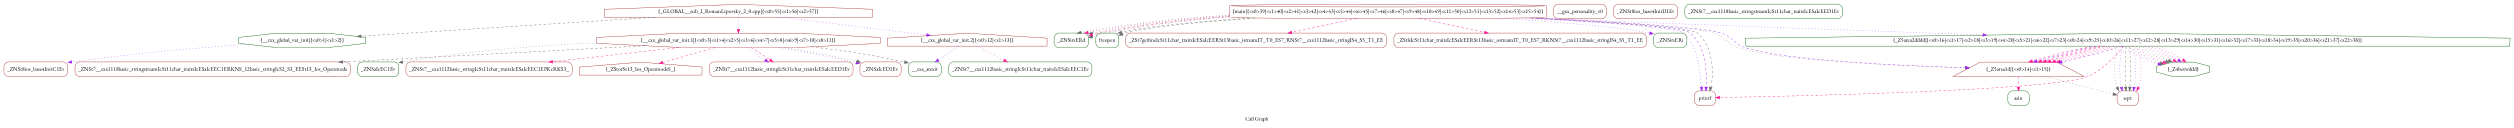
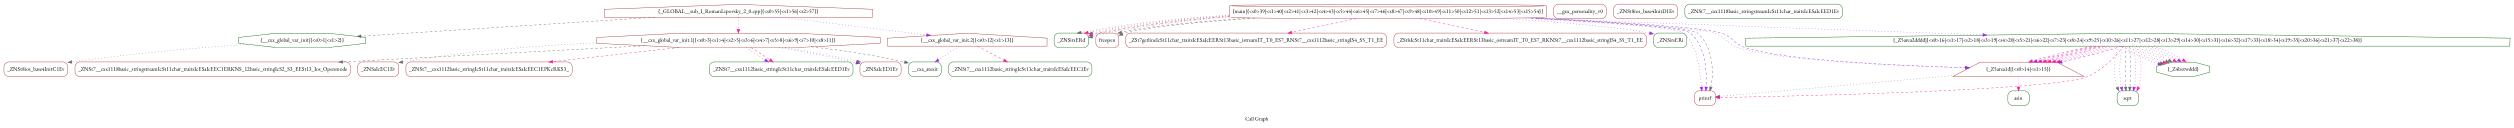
node "freopen": color darkgreen -> brown
edge "{__cxx_global_var_init|{<s0>1|<s1>2}}" -> "_ZNSt8ios_base4InitC1Ev": color purple -> gray40
edge "{__cxx_global_var_init.2|{<s0>12|<s1>13}}" -> "_ZNSt7__cxx1112basic_stringIcSt11char_traitsIcESaIcEEC1Ev": style dotted -> dashed
node "_ZNSaIcEC1Ev": color darkgreen -> brown
node "{_ZStorSt13_Ios_OpenmodeS_}": removed
node "_ZNSt7__cxx1112basic_stringIcSt11char_traitsIcESaIcEED1Ev": color brown -> darkgreen
edge "{_Z5area1d|{<s0>14|<s1>15}}" -> "asin": style dashed -> dotted
edge "{_Z5area1d|{<s0>14|<s1>15}}" -> "sqrt": now "{_Z5area1d|{<s0>14|<s1>15}}" -> "printf"
node "sqrt": color brown -> darkgreen
